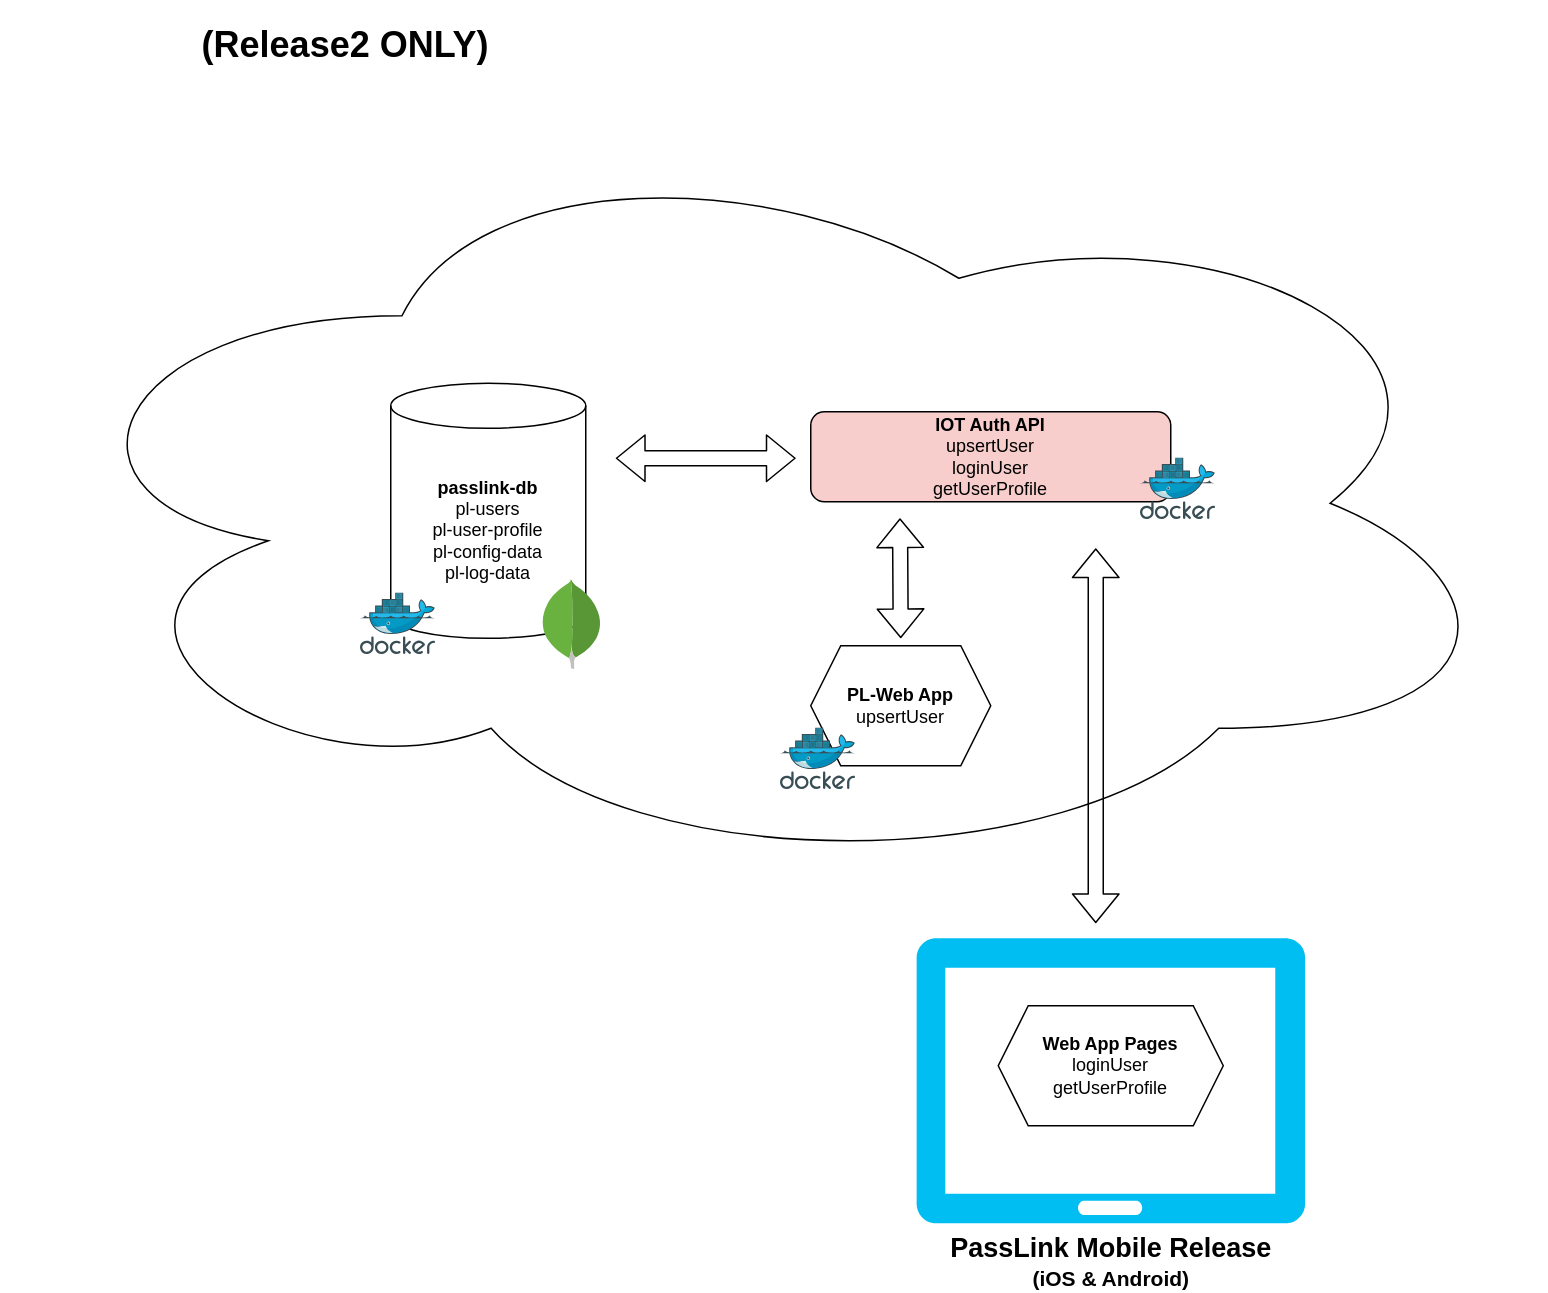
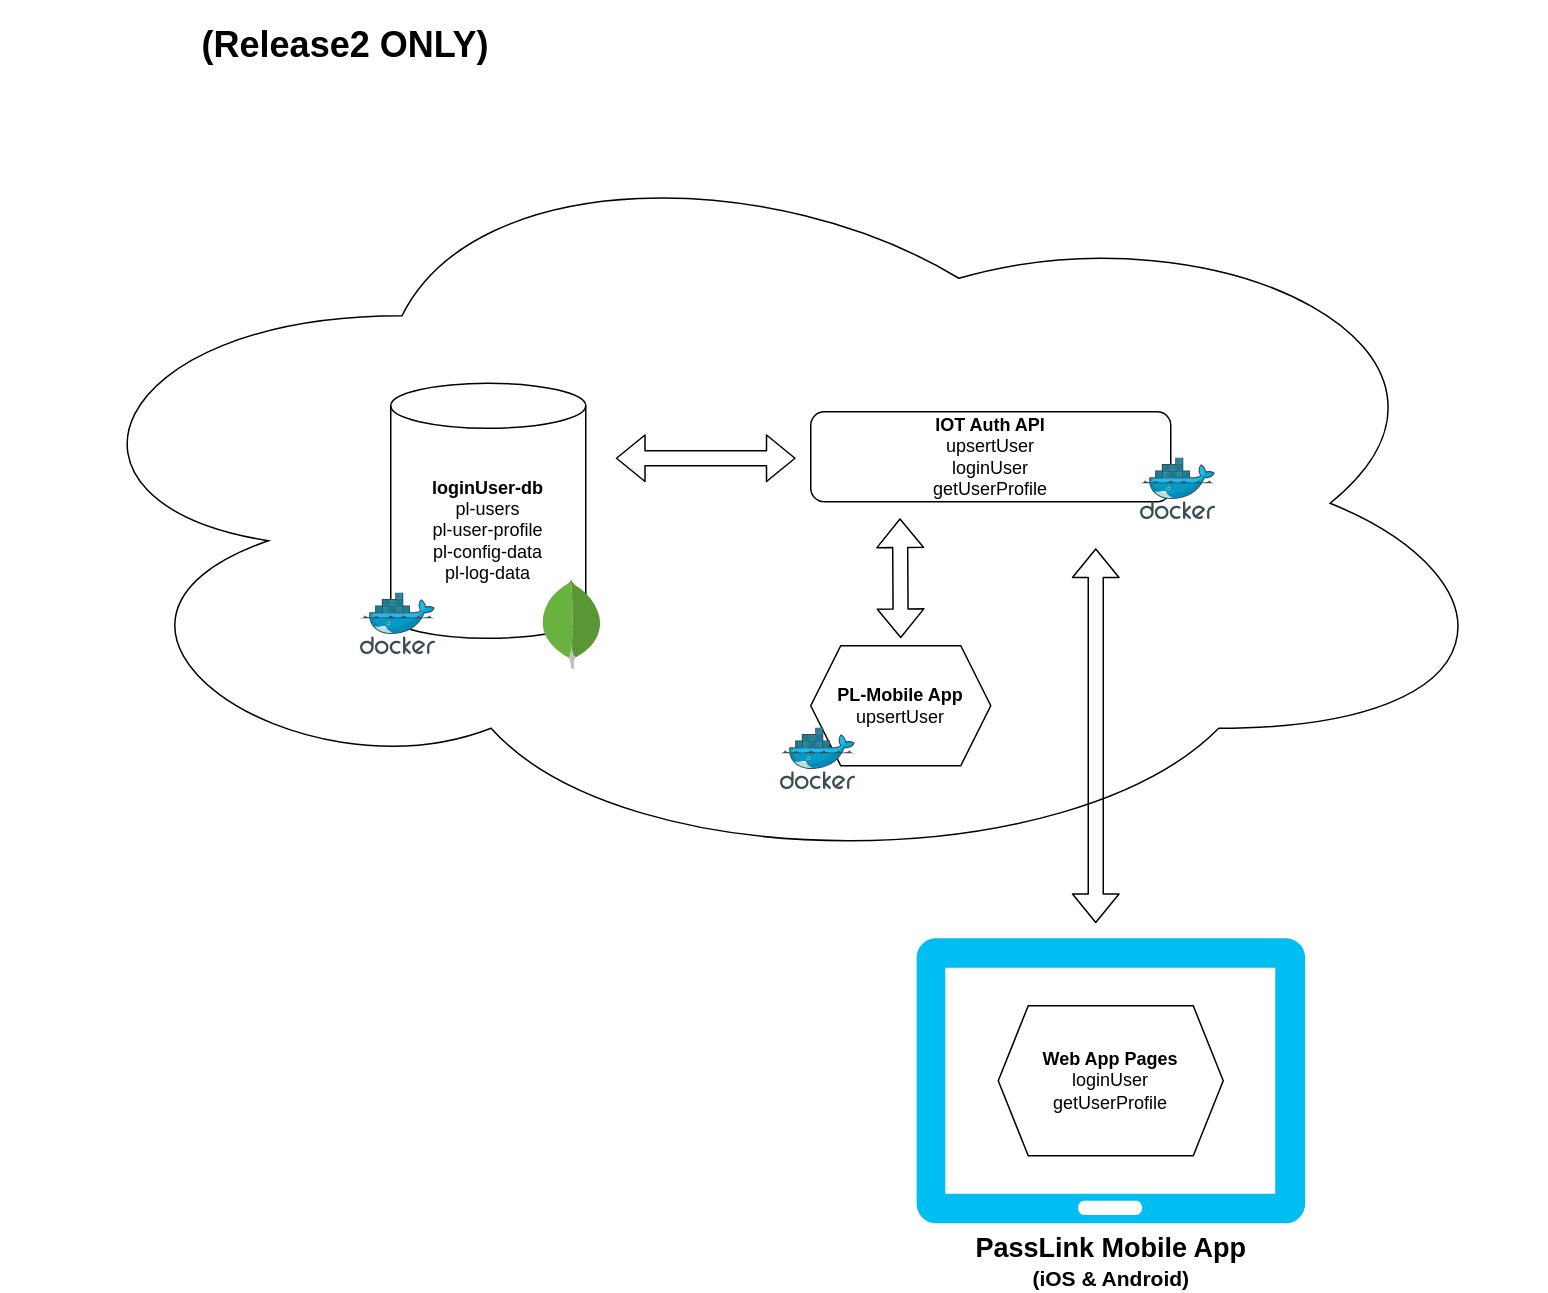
node "IOT Auth API upsertUser loginUser getUserProfile": fillcolor #f8cecc -> #ffffff
node "passlink-db pl-users pl-user-profile pl-config-data pl-log-data": label "passlink-db pl-users pl-user-profile pl-config-data pl-log-data" -> "loginUser-db pl-users pl-user-profile pl-config-data pl-log-data"
node "PL-Web App upsertUser": label "PL-Web App upsertUser" -> "PL-Mobile App upsertUser"
node "Web App Pages loginUser getUserProfile": size 225x120 -> 225x150
node "PassLink Mobile Release (iOS & Android)": label "PassLink Mobile Release (iOS & Android)" -> "PassLink Mobile App (iOS & Android)"
